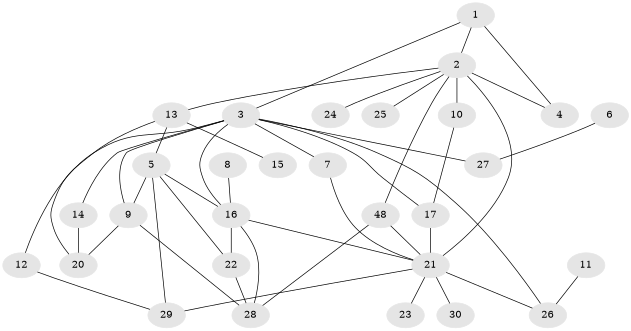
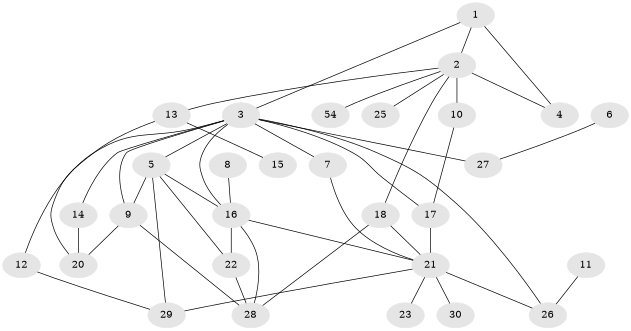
node "24": label "24" -> "54"
edge "13" -- "5": now "3" -- "5"
edge "2" -- "21": removed
node "48": label "48" -> "18"
